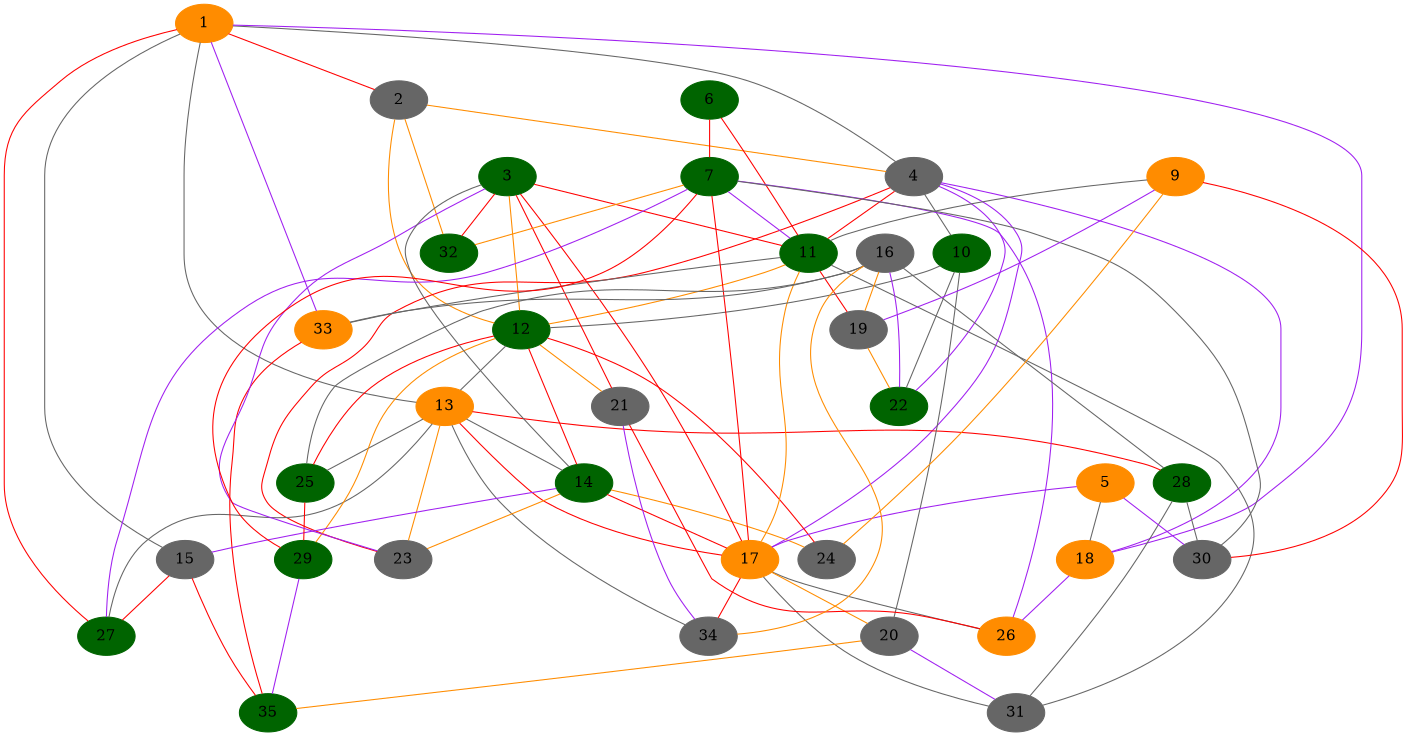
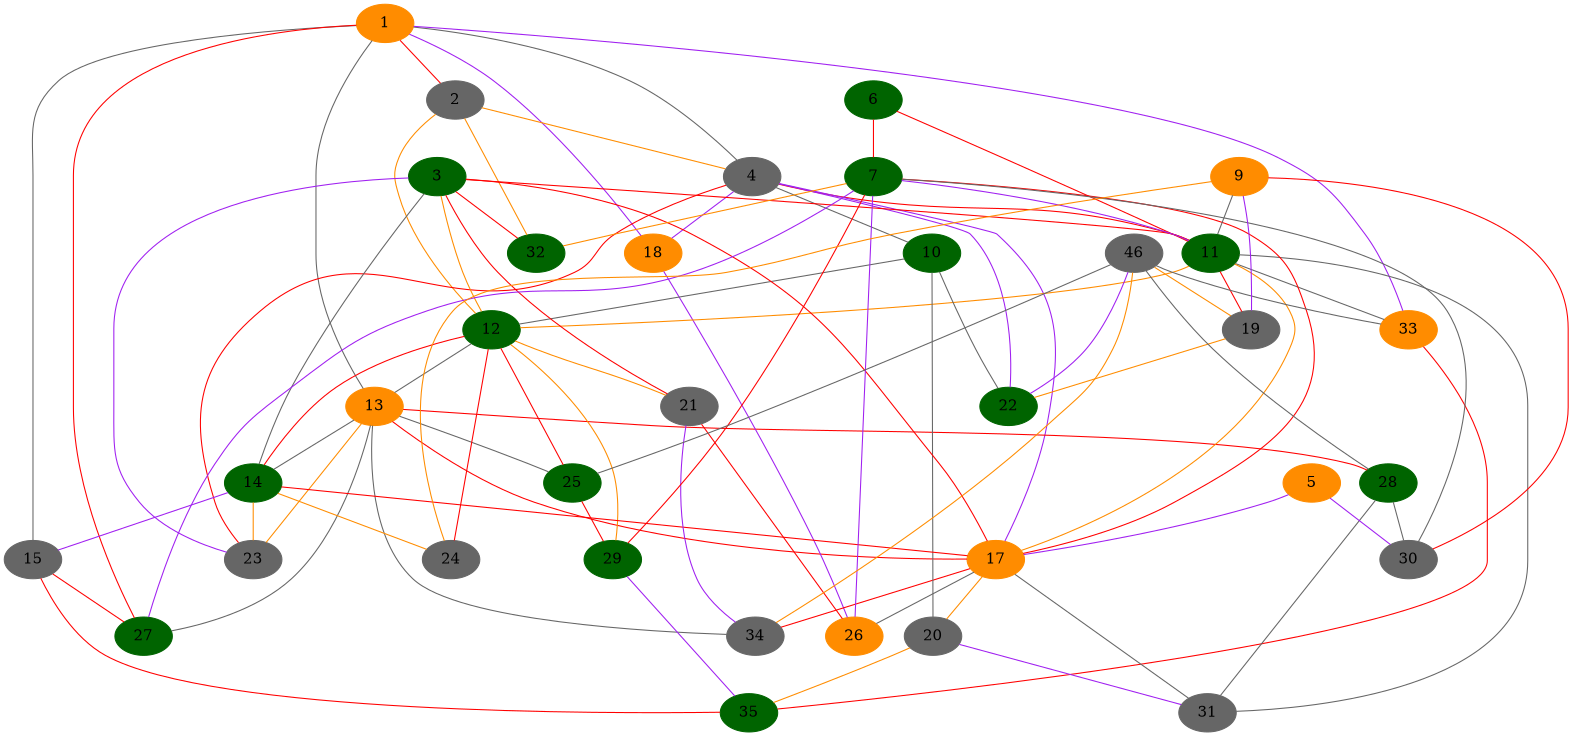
node "16": label "16" -> "46"
edge "5" -- "18": removed
